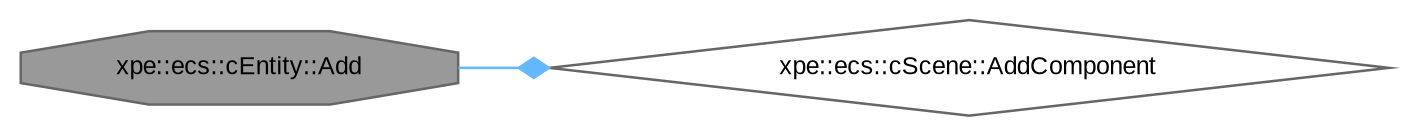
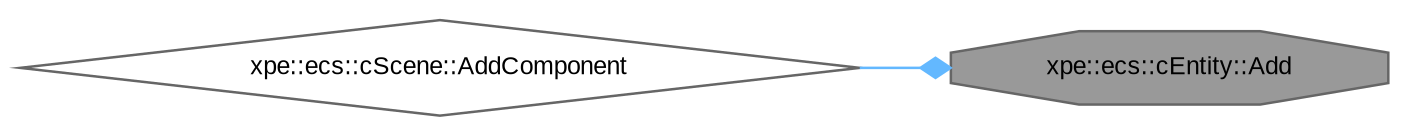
edge "xpe::ecs::cEntity::Add" -> "xpe::ecs::cScene::AddComponent": reversed
